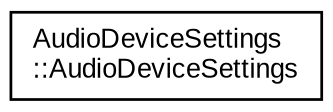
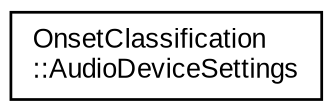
node "AudioDeviceSettings ::AudioDeviceSettings": label "AudioDeviceSettings ::AudioDeviceSettings" -> "OnsetClassification ::AudioDeviceSettings"
